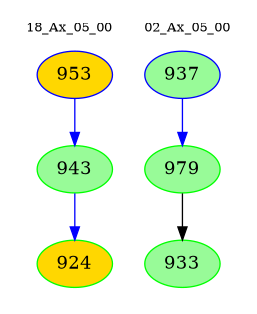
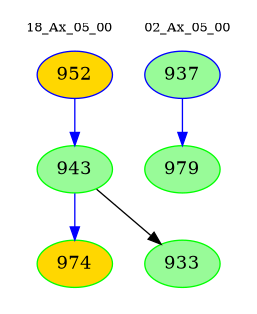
node "953": label "953" -> "952"
edge "979" -> "933": now "943" -> "933"
node "924": label "924" -> "974"
